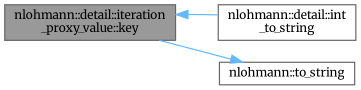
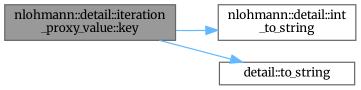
edge "nlohmann::detail::int _to_string" -> "nlohmann::detail::iteration _proxy_value::key": reversed
node "nlohmann::to_string": label "nlohmann::to_string" -> "detail::to_string"
